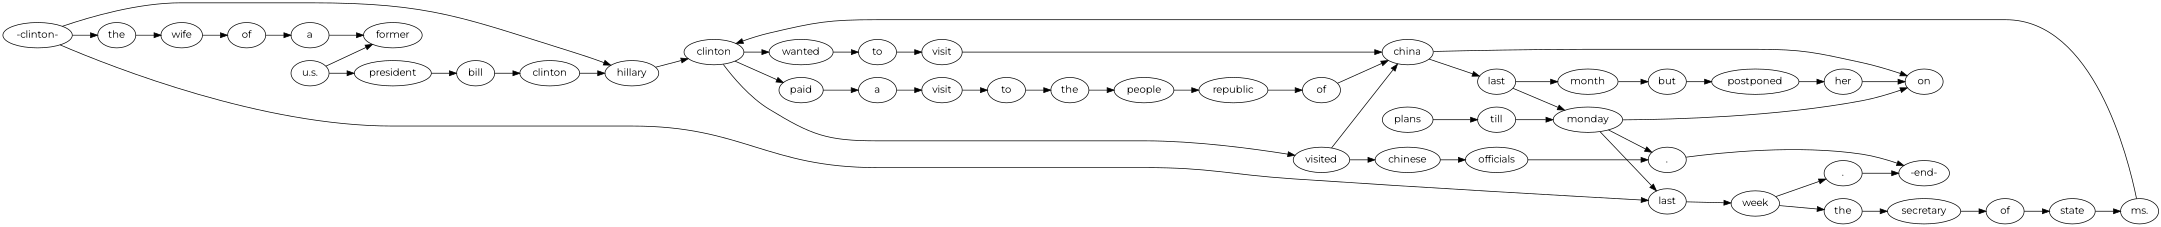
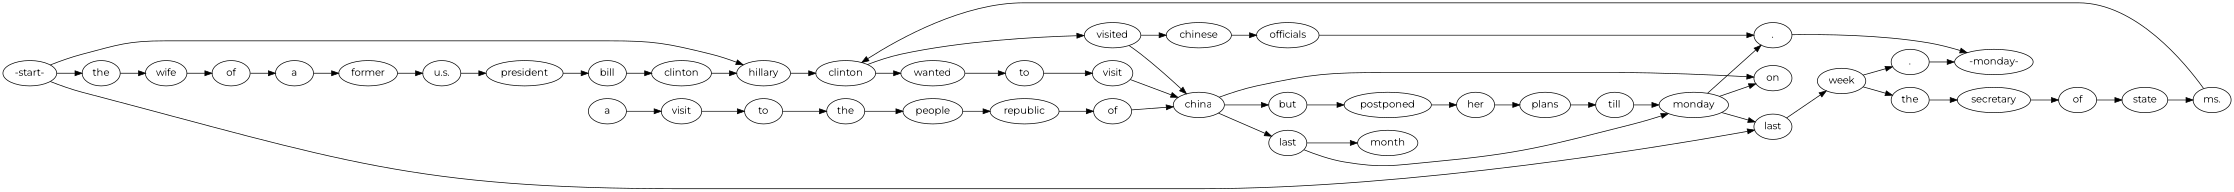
node "-clinton-": label "-clinton-" -> "-start-"
edge "u.s." -> "former": reversed
edge "month" -> "but": now "china" -> "but"
edge "her" -> "on": now "her" -> "plans"
node "paid": removed
node "-end-": label "-end-" -> "-monday-"
